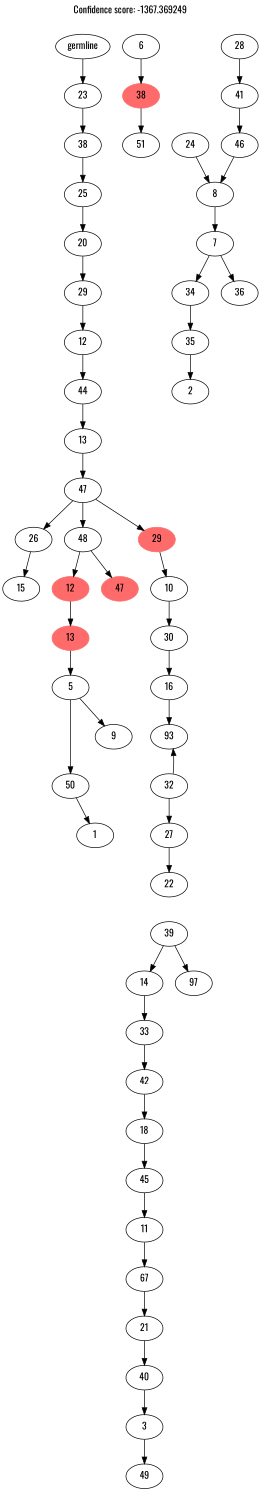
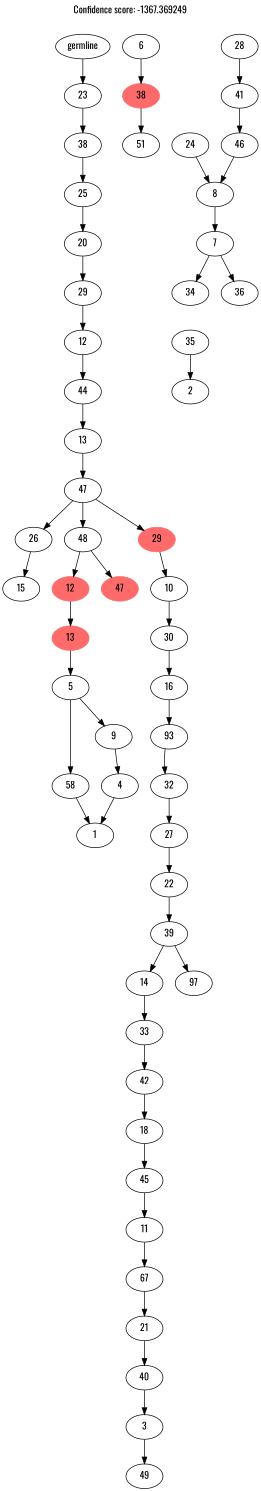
edge "34" -> "35": removed
edge "32" -> "93": reversed
node "50": label "50" -> "58"
node "4": added
edge "22" -> "39": added
